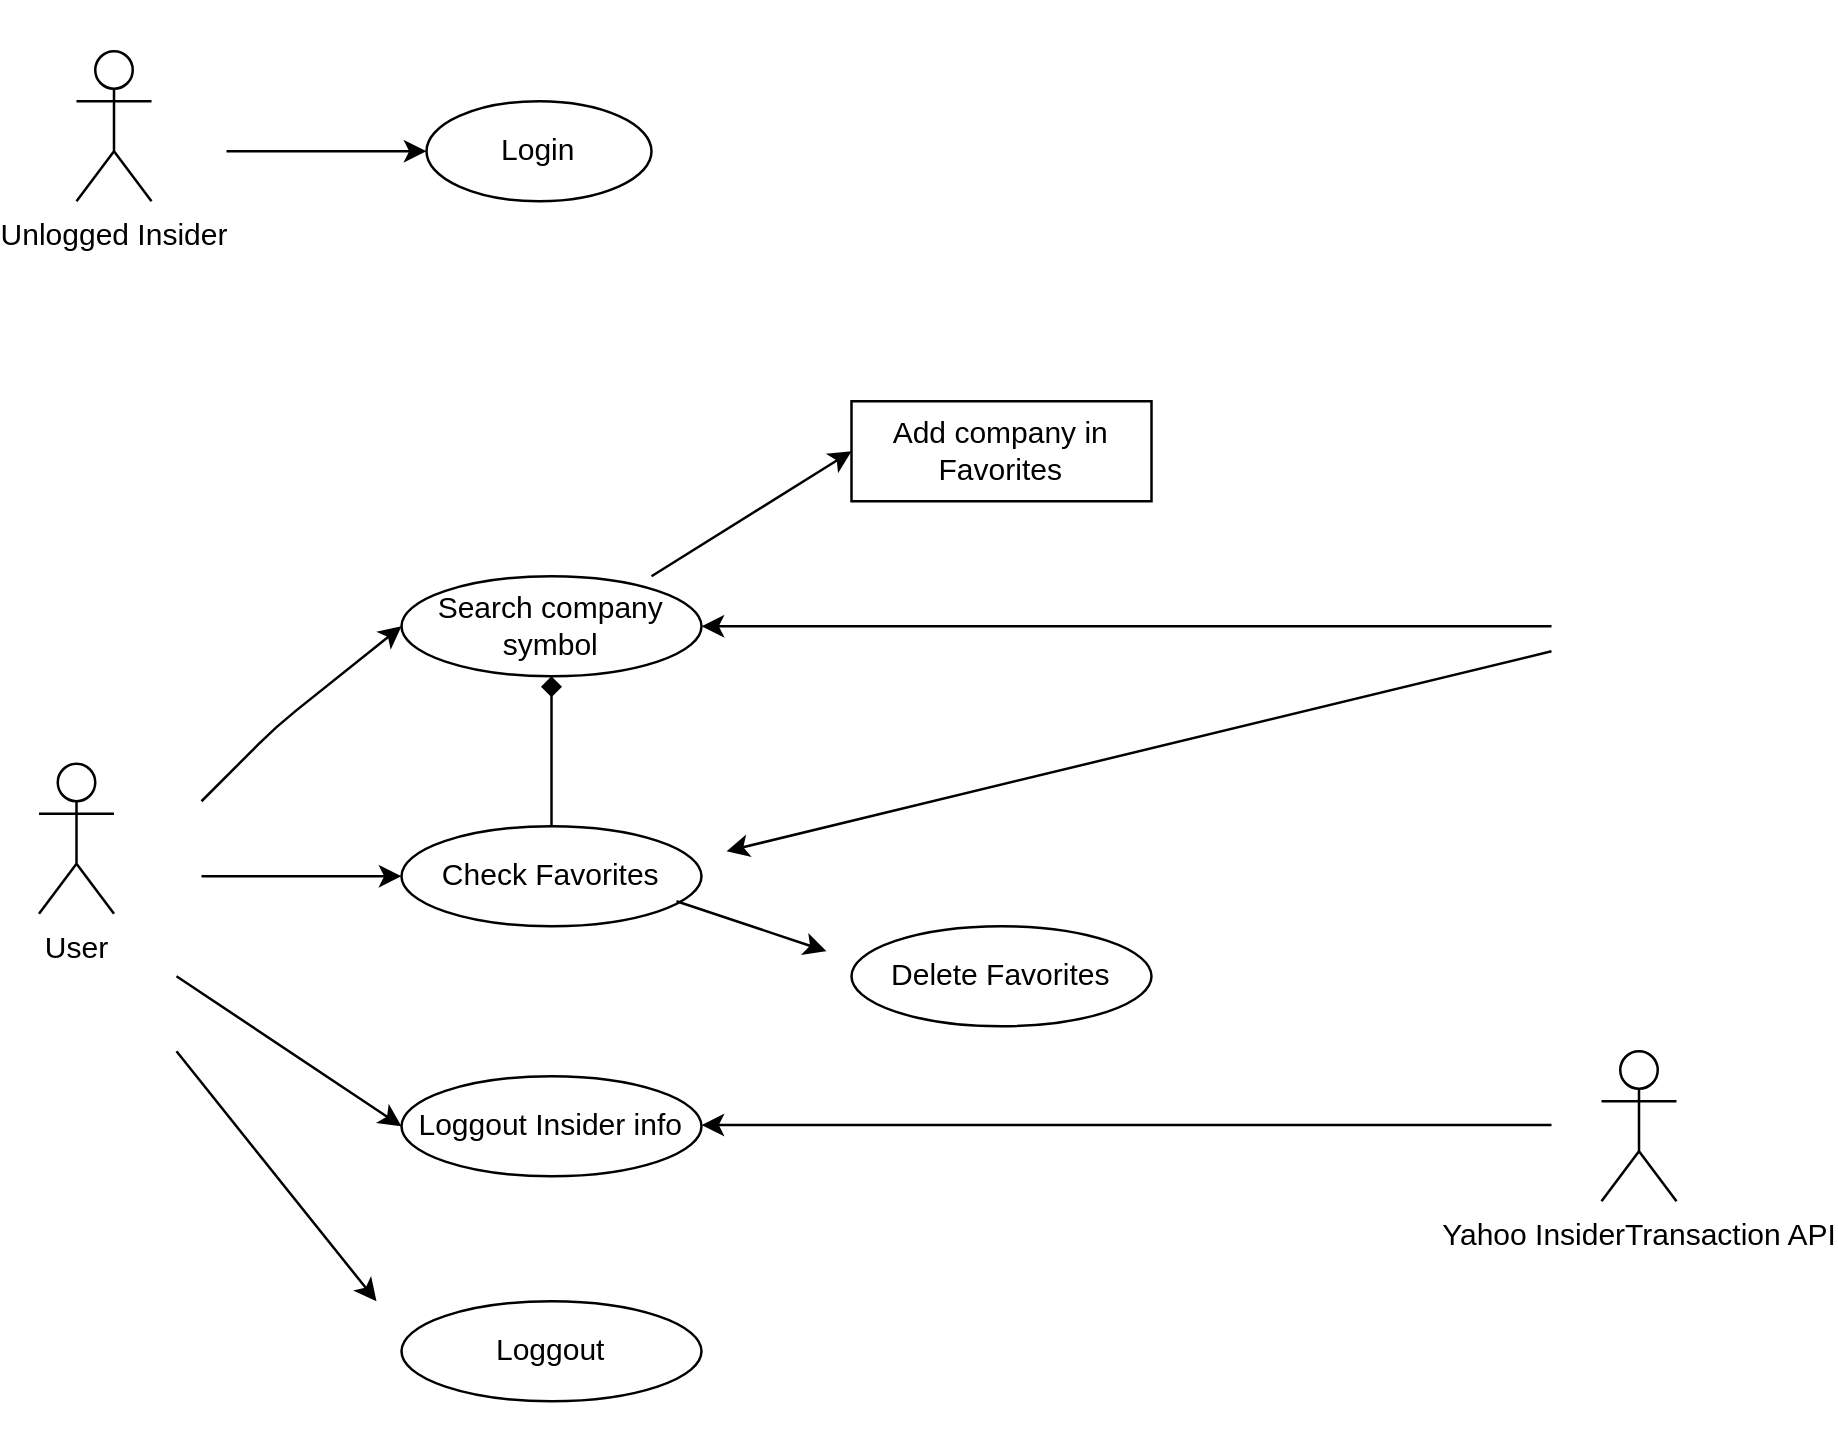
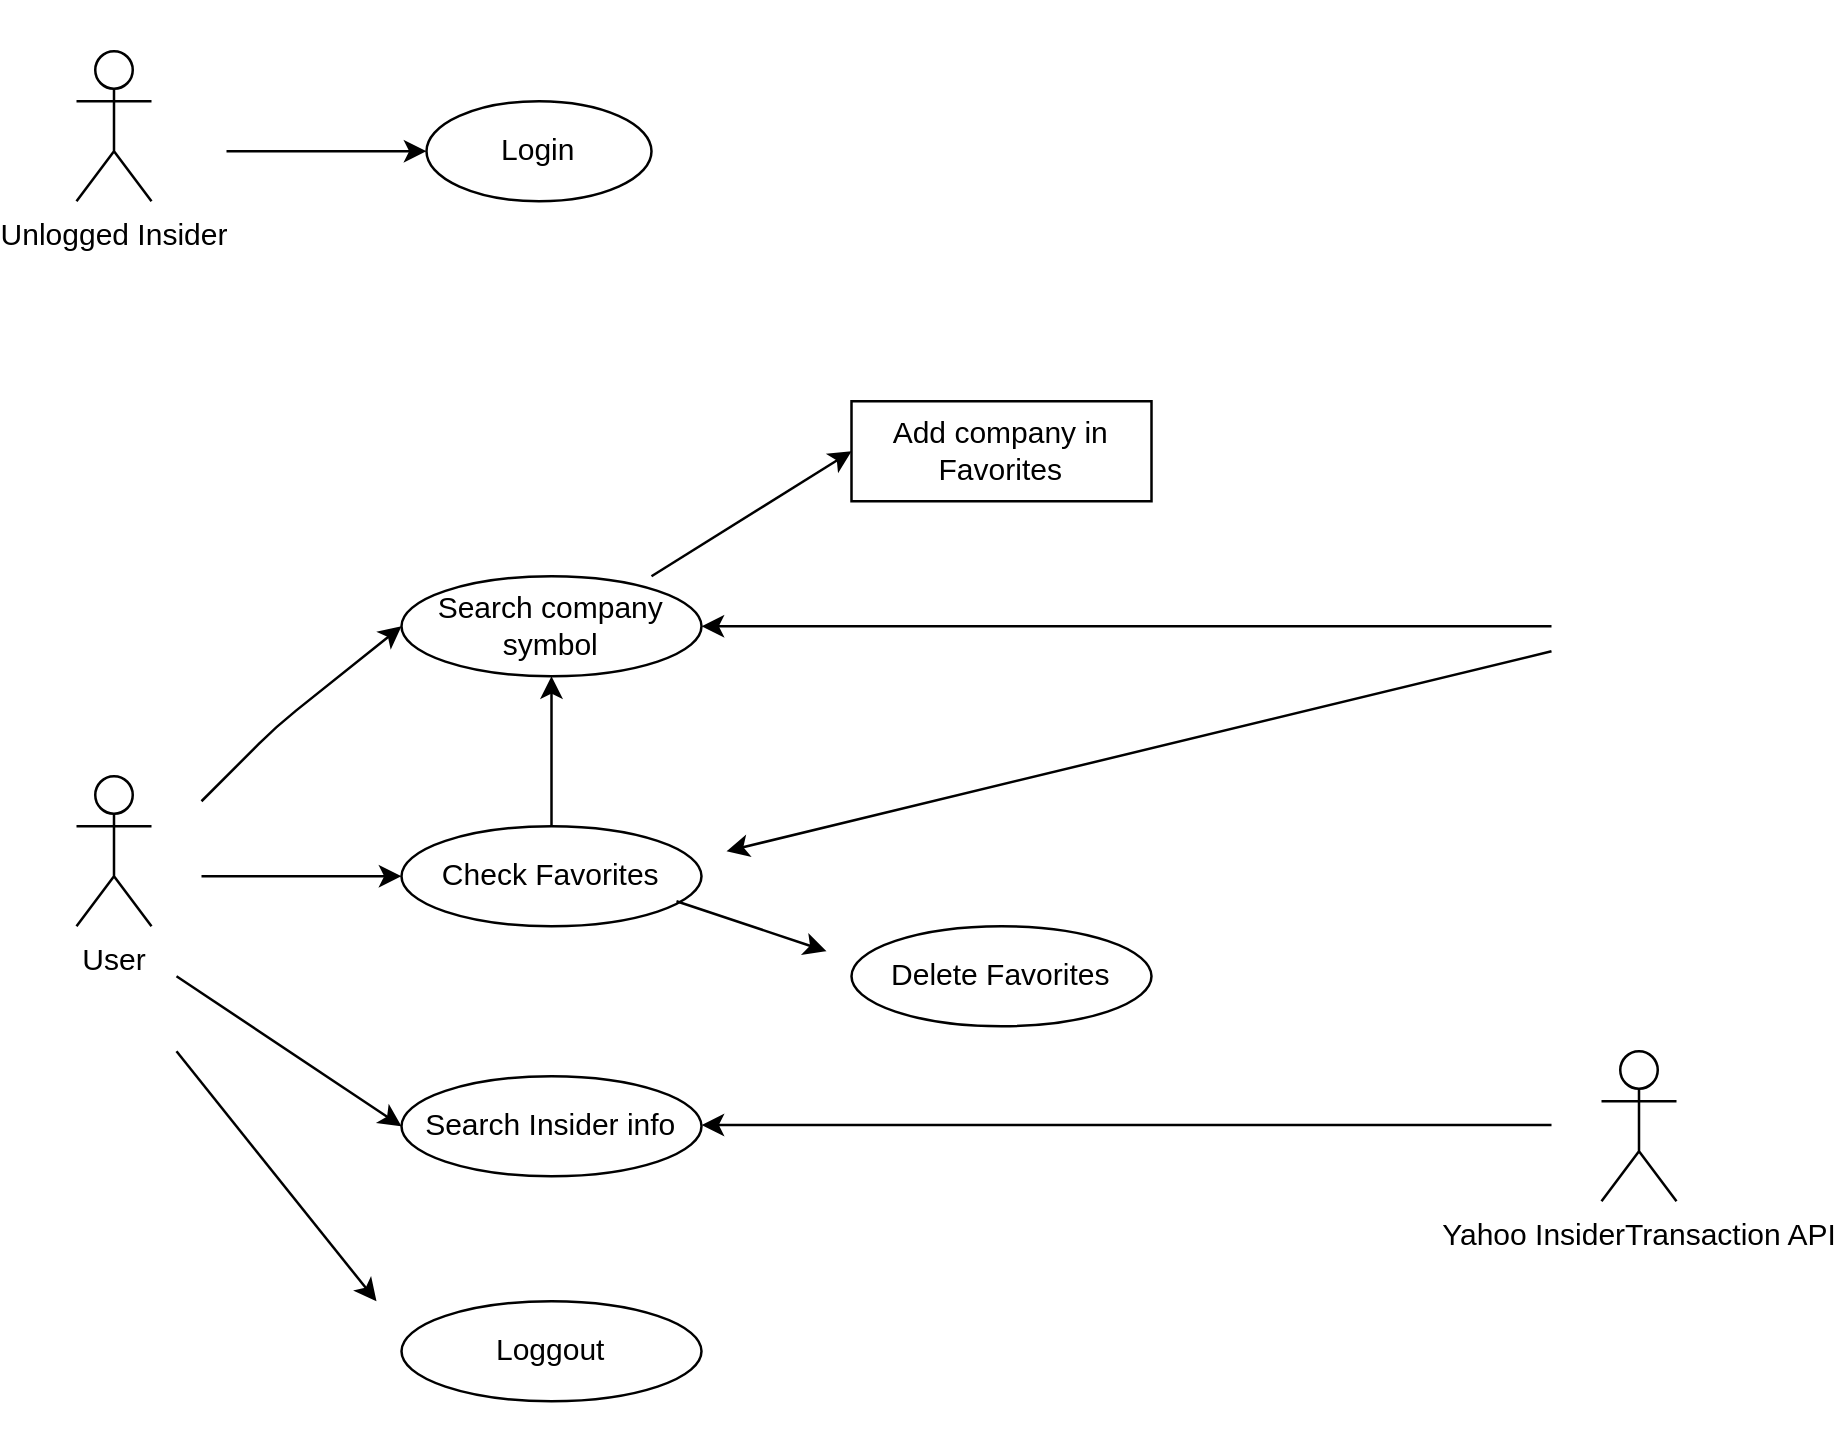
edge "Check Favorites" -> "Search company symbol": arrowhead diamond -> classic
node "User": moved (76, 839) -> (114, 851)
node "Loggout Insider info": label "Loggout Insider info" -> "Search Insider info"
